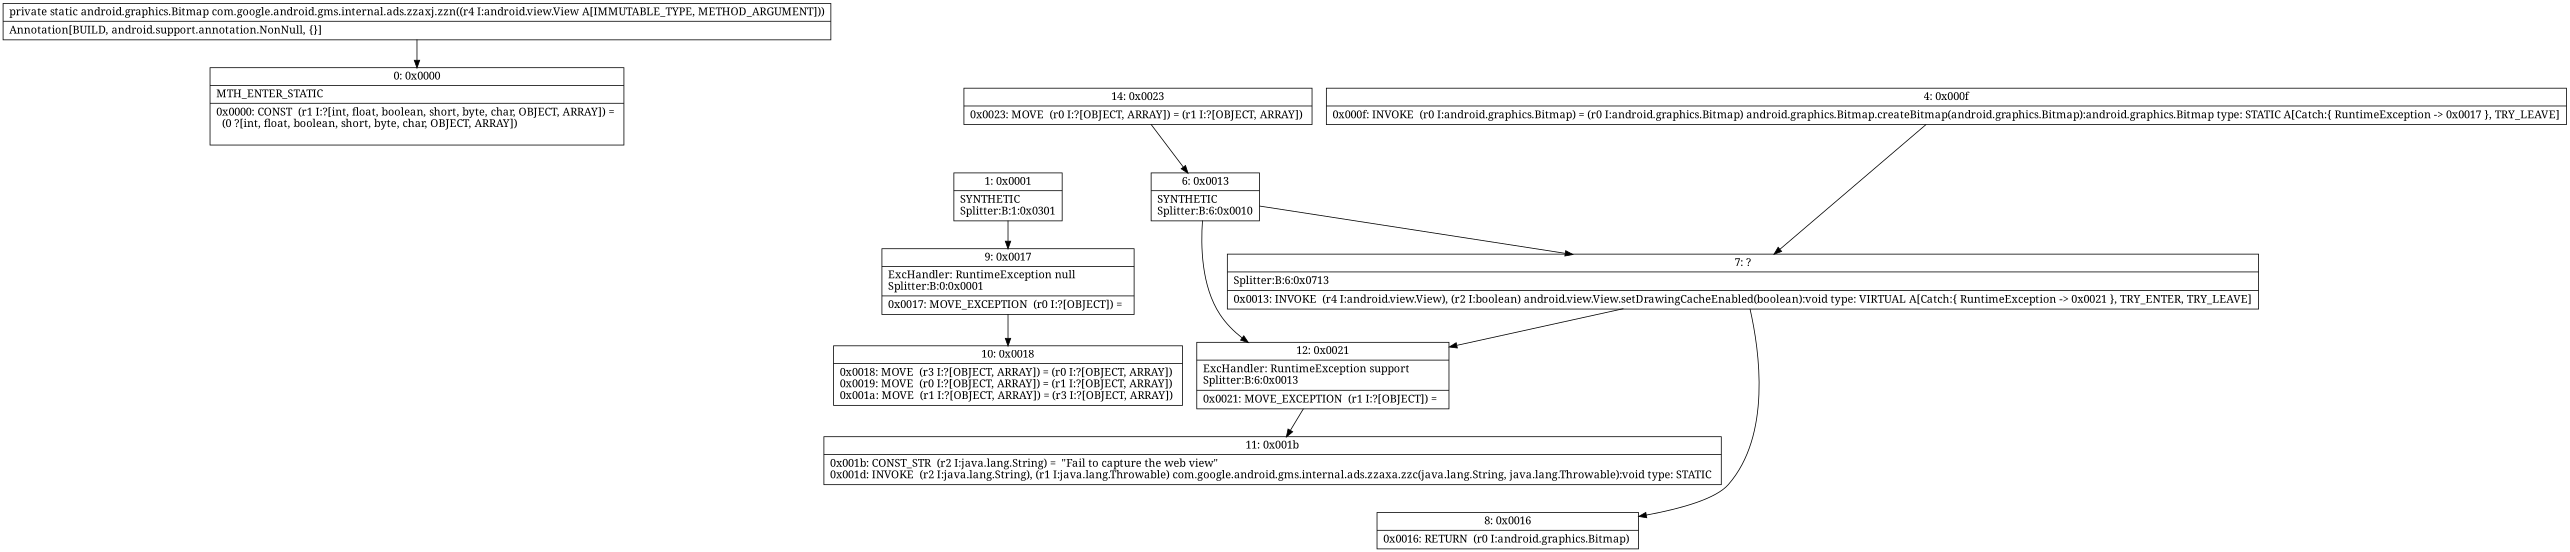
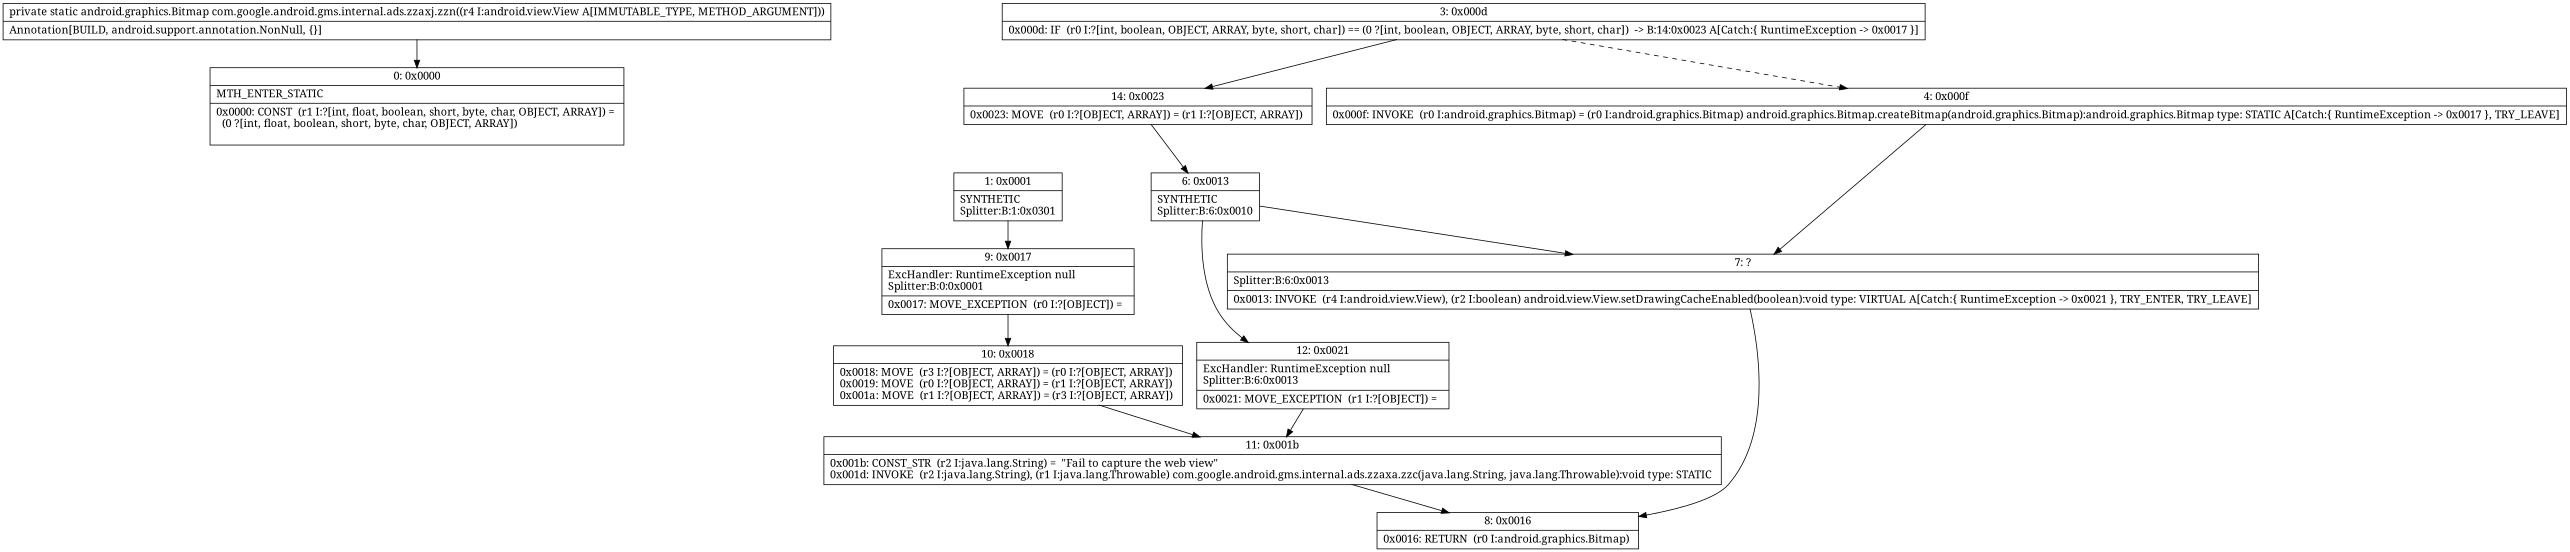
node "3: 0x000d": added
node "7: ?": text "Splitter:B:6:0x0713" -> "Splitter:B:6:0x0013"
edge "7: ?" -> "12: 0x0021": removed
node "12: 0x0021": text "ExcHandler: RuntimeException support" -> "ExcHandler: RuntimeException null"
edge "10: 0x0018" -> "11: 0x001b": added
edge "11: 0x001b" -> "8: 0x0016": added
